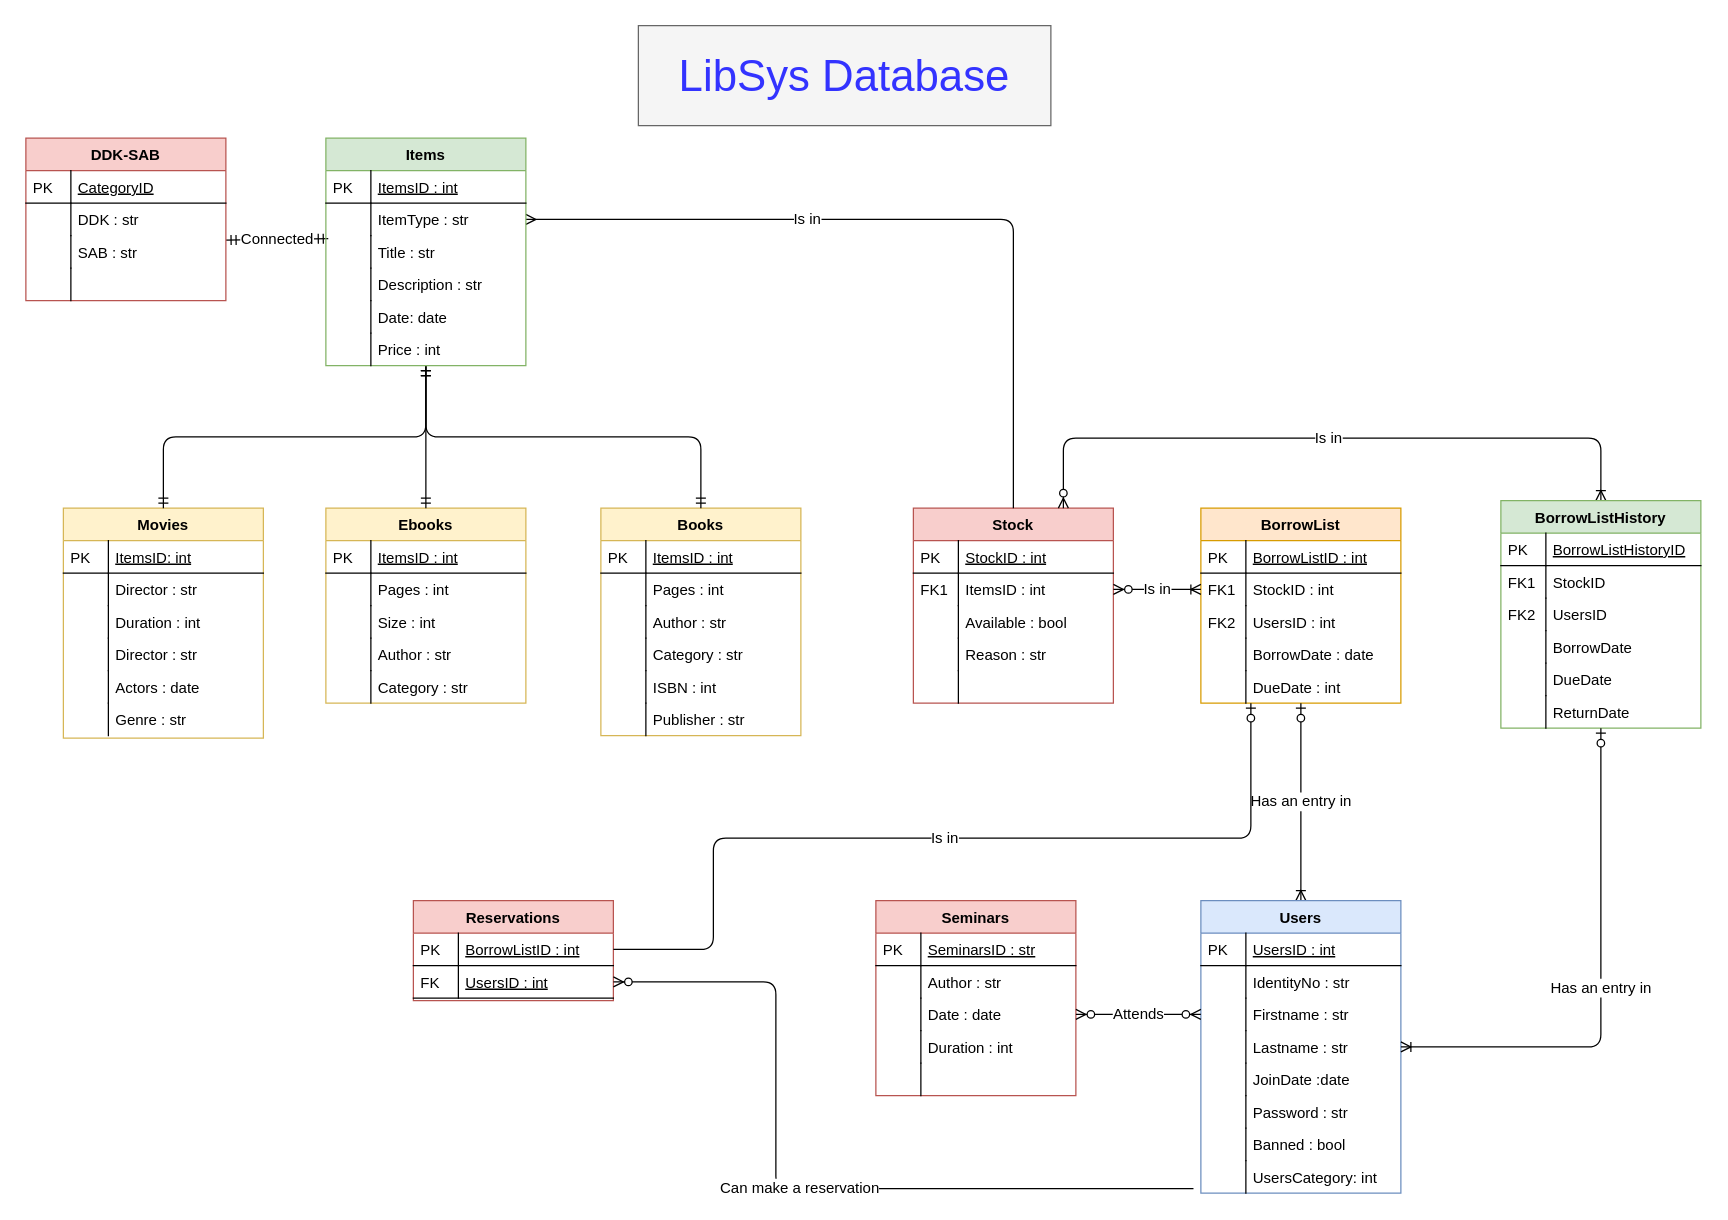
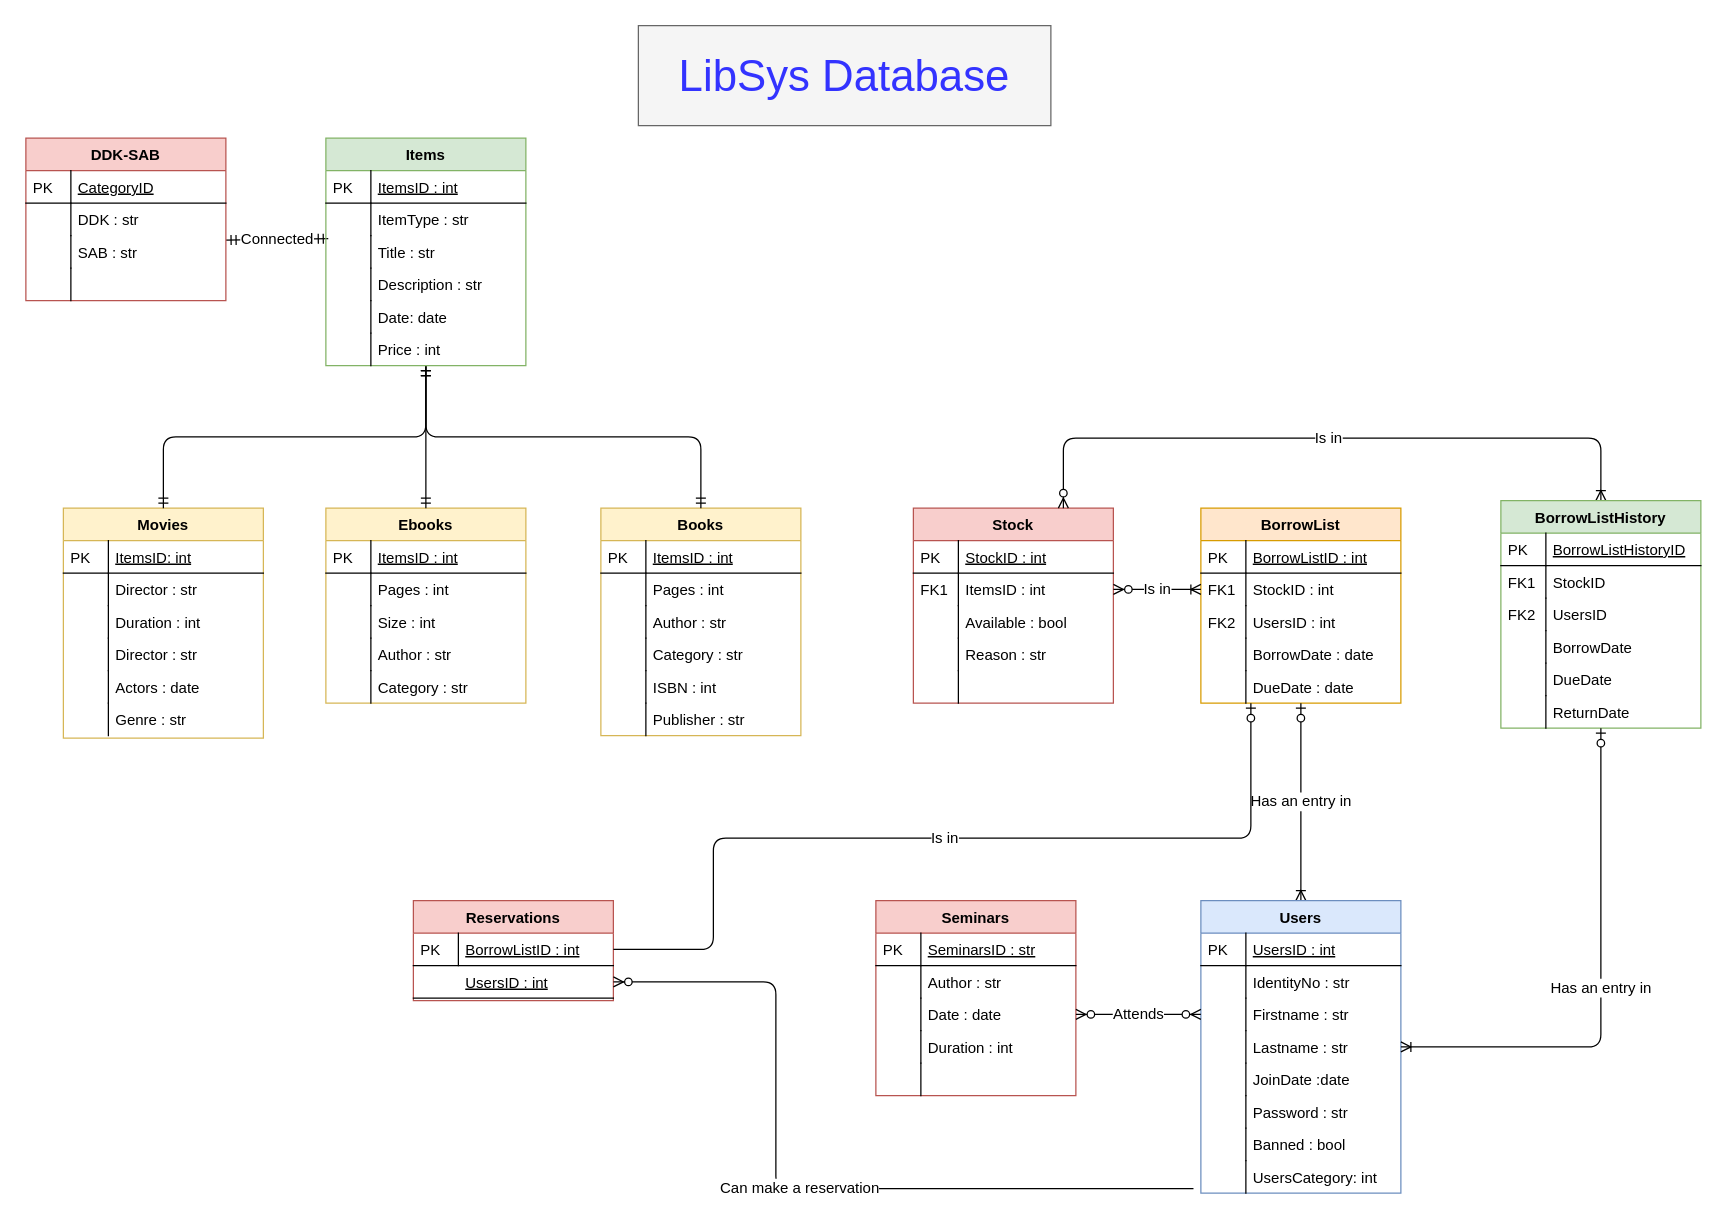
edge "Stock" -> "ItemType : str": removed, label "Is in"
node "DueDate : int": label "DueDate : int" -> "DueDate : date"
node "FK": removed
